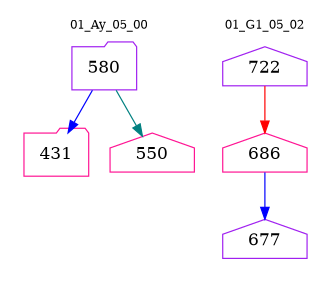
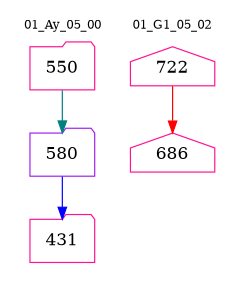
node "722": color purple -> deeppink
edge "580" -> "550": reversed
node "550": shape house -> folder
node "677": removed
